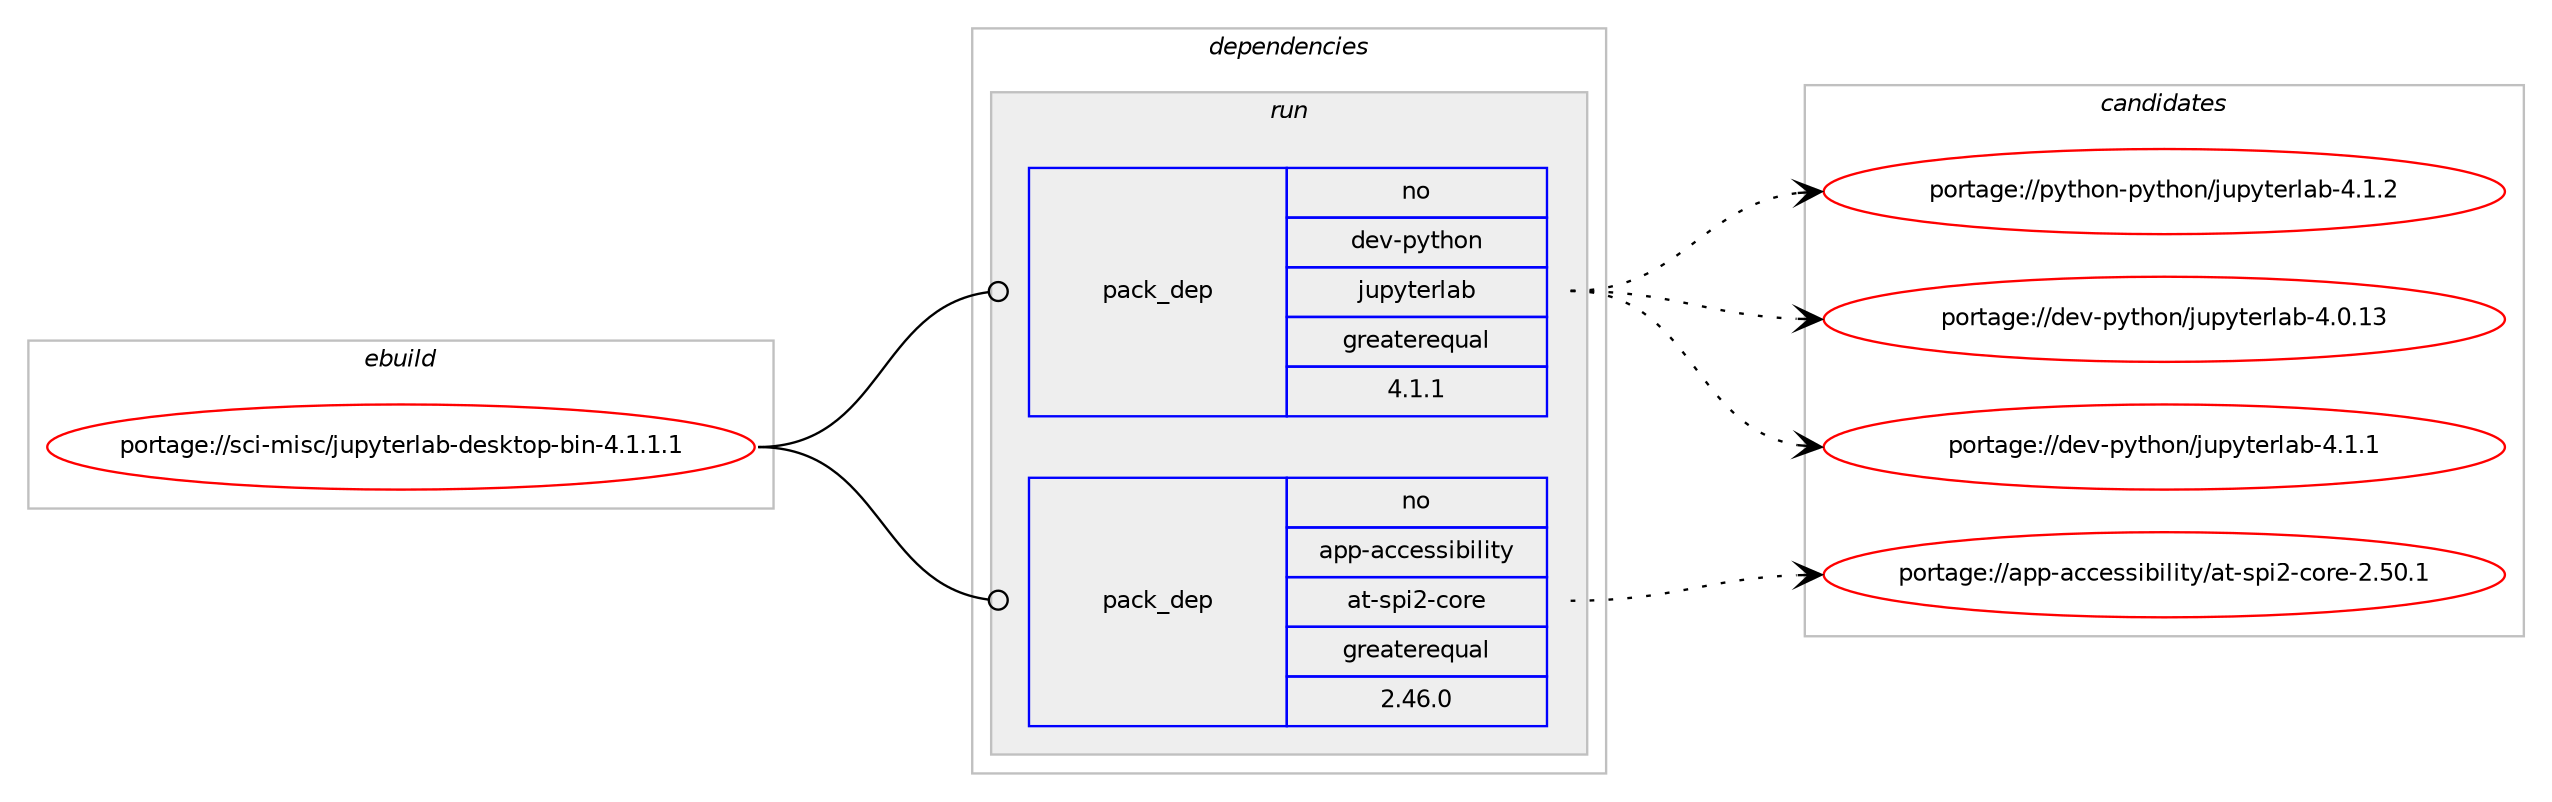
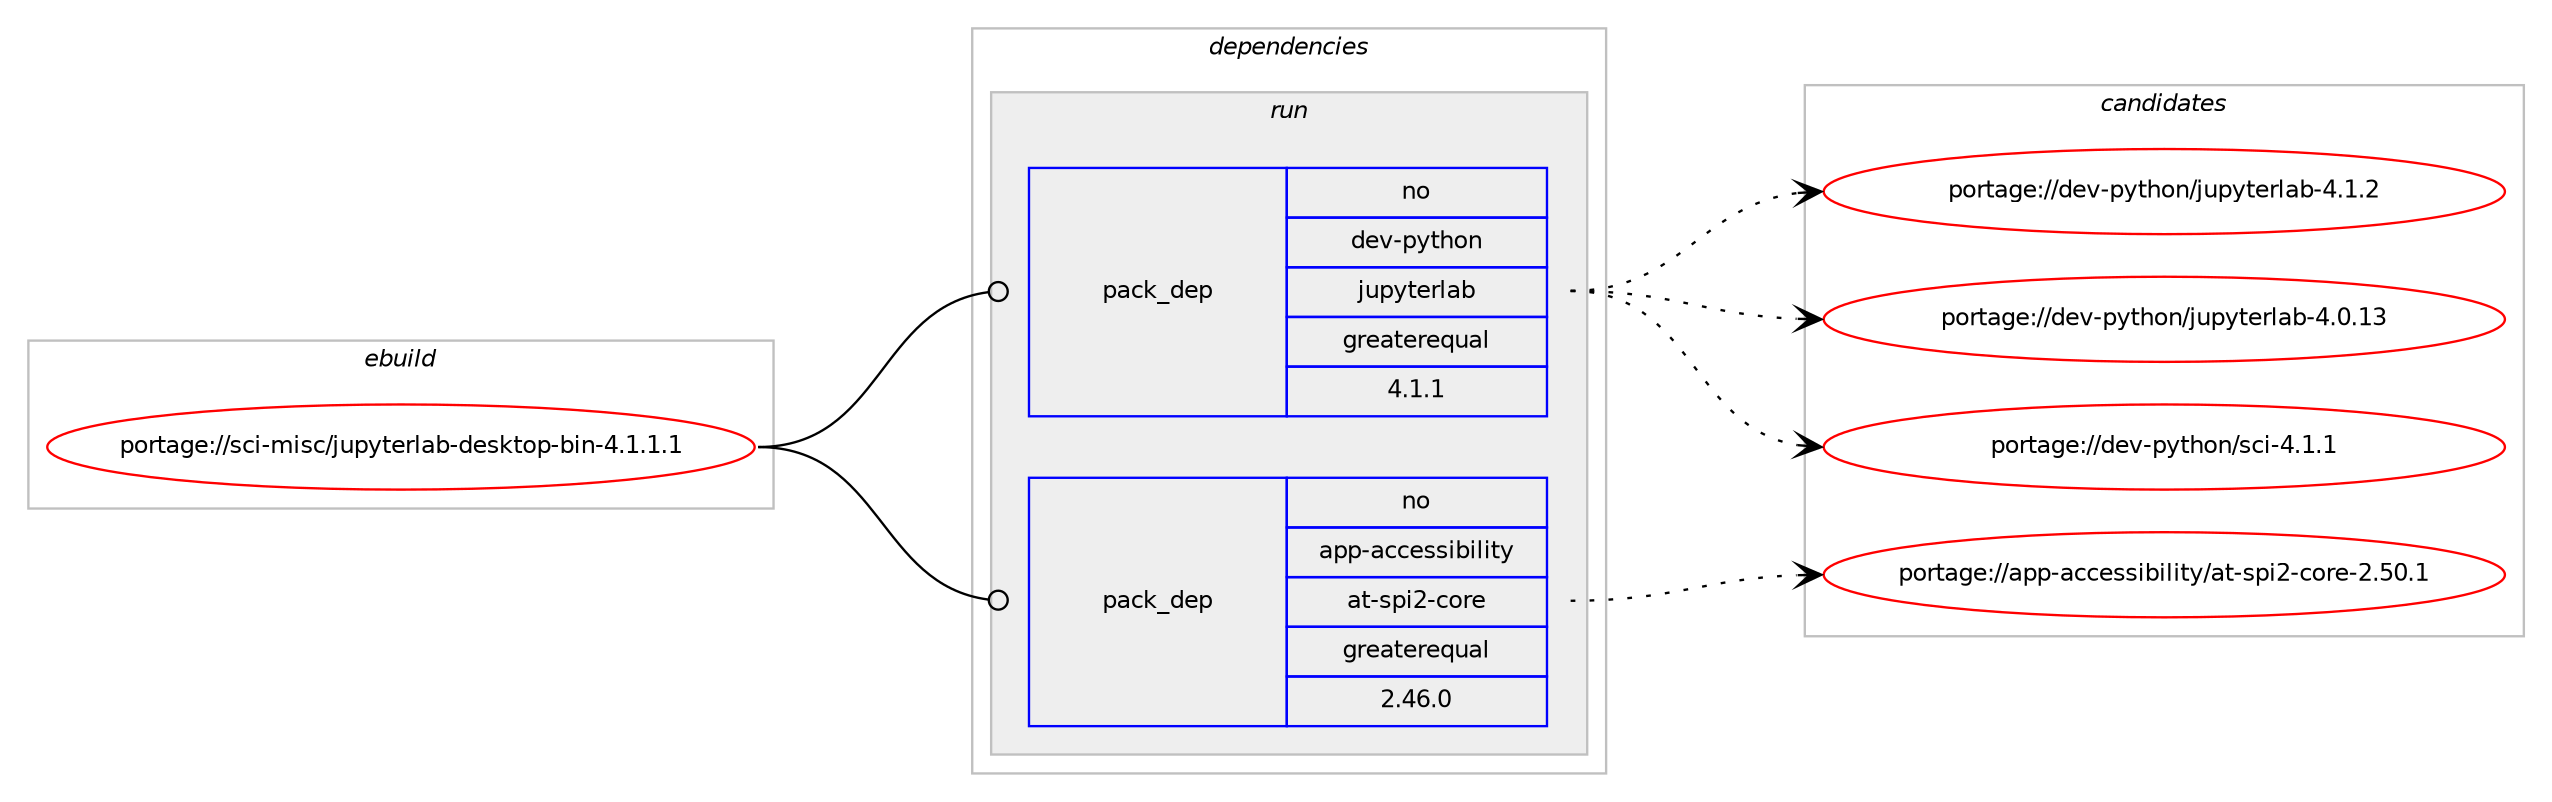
node "portage://python-python/jupyterlab-4.1.2": label "portage://python-python/jupyterlab-4.1.2" -> "portage://dev-python/jupyterlab-4.1.2"
node "portage://dev-python/jupyterlab-4.1.1": label "portage://dev-python/jupyterlab-4.1.1" -> "portage://dev-python/sci-4.1.1"
